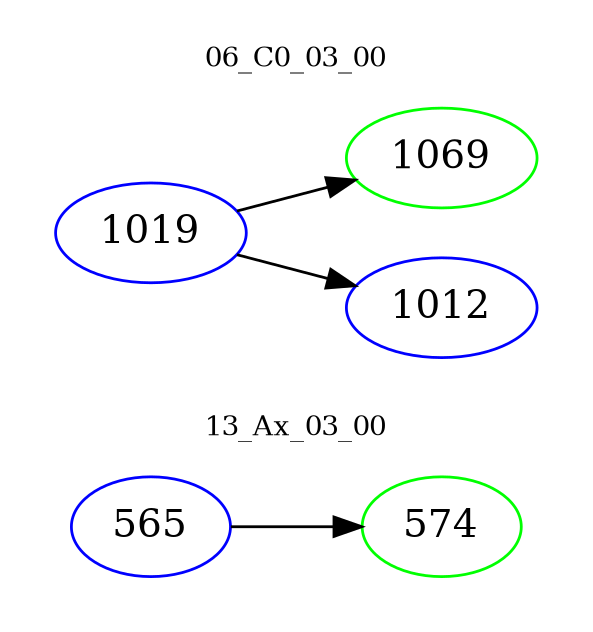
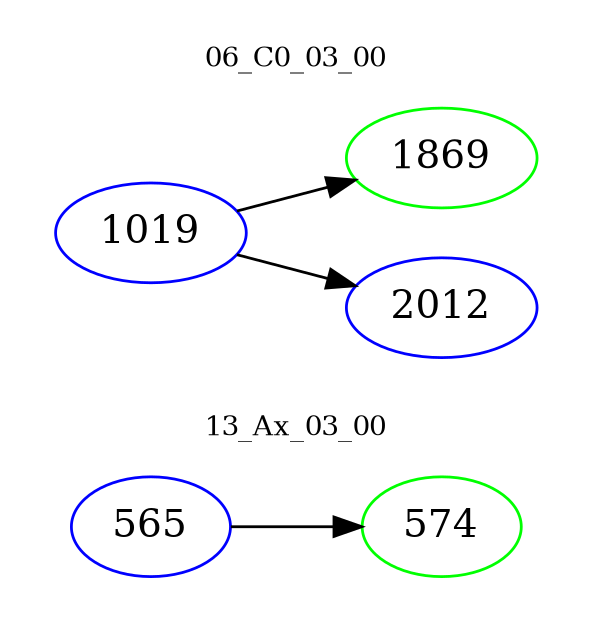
node "1069": label "1069" -> "1869"
node "1012": label "1012" -> "2012"
